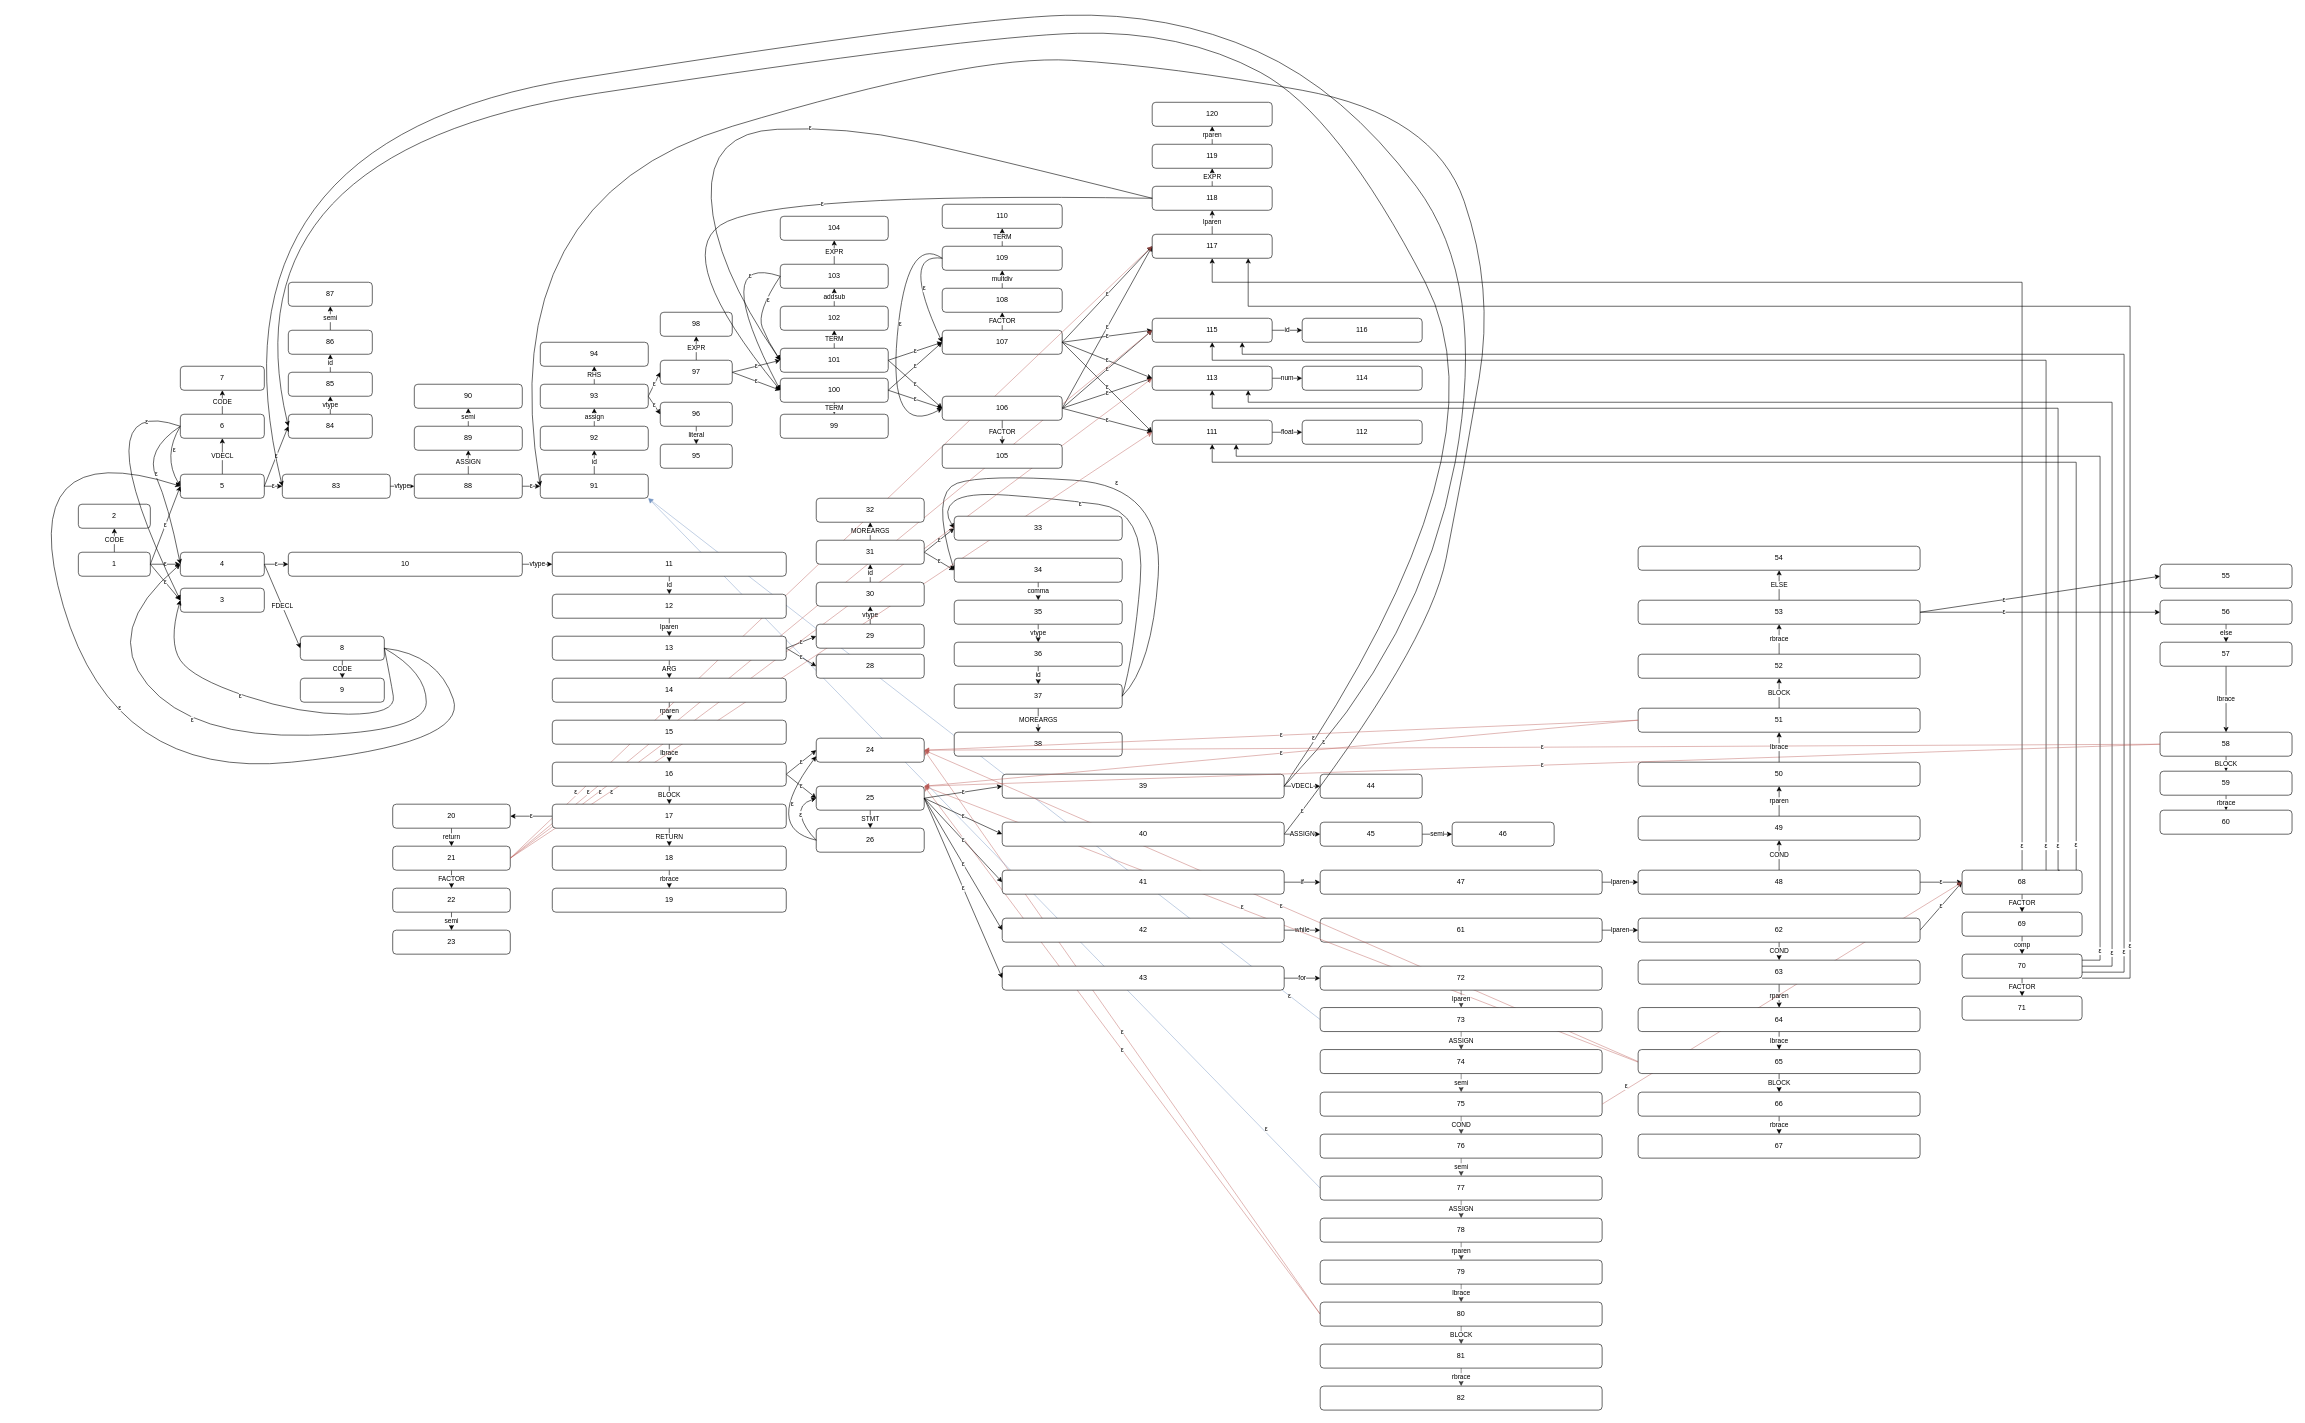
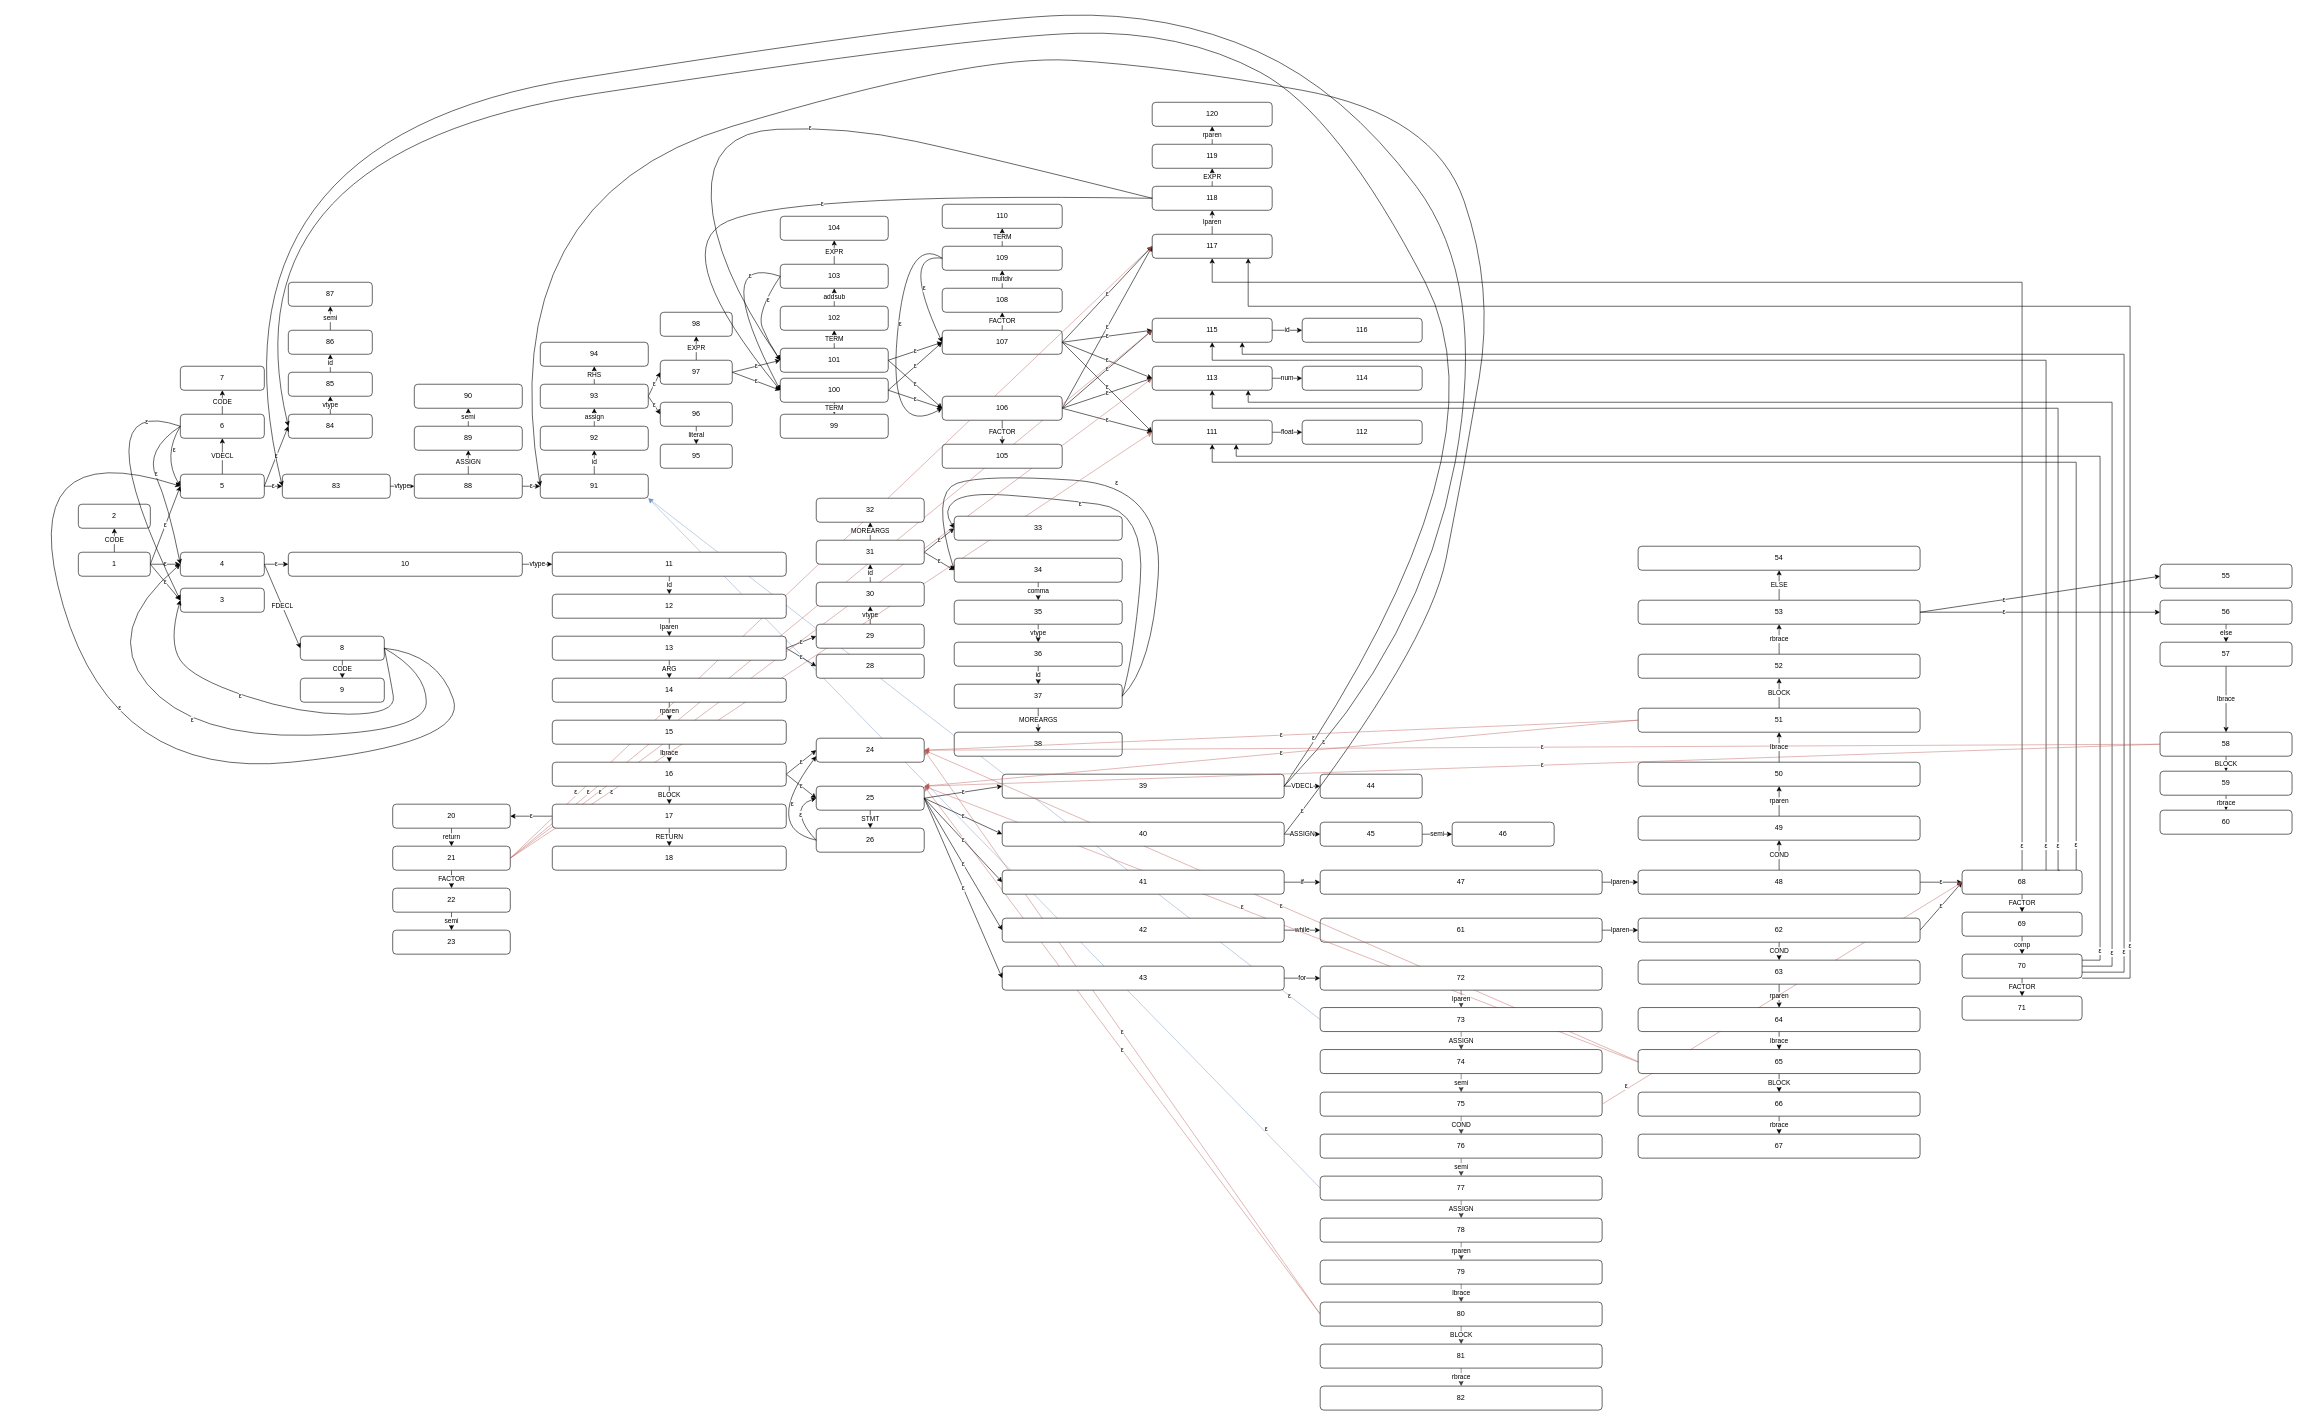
edge "18" -> "19": removed, label "rbrace"
node "19": removed
